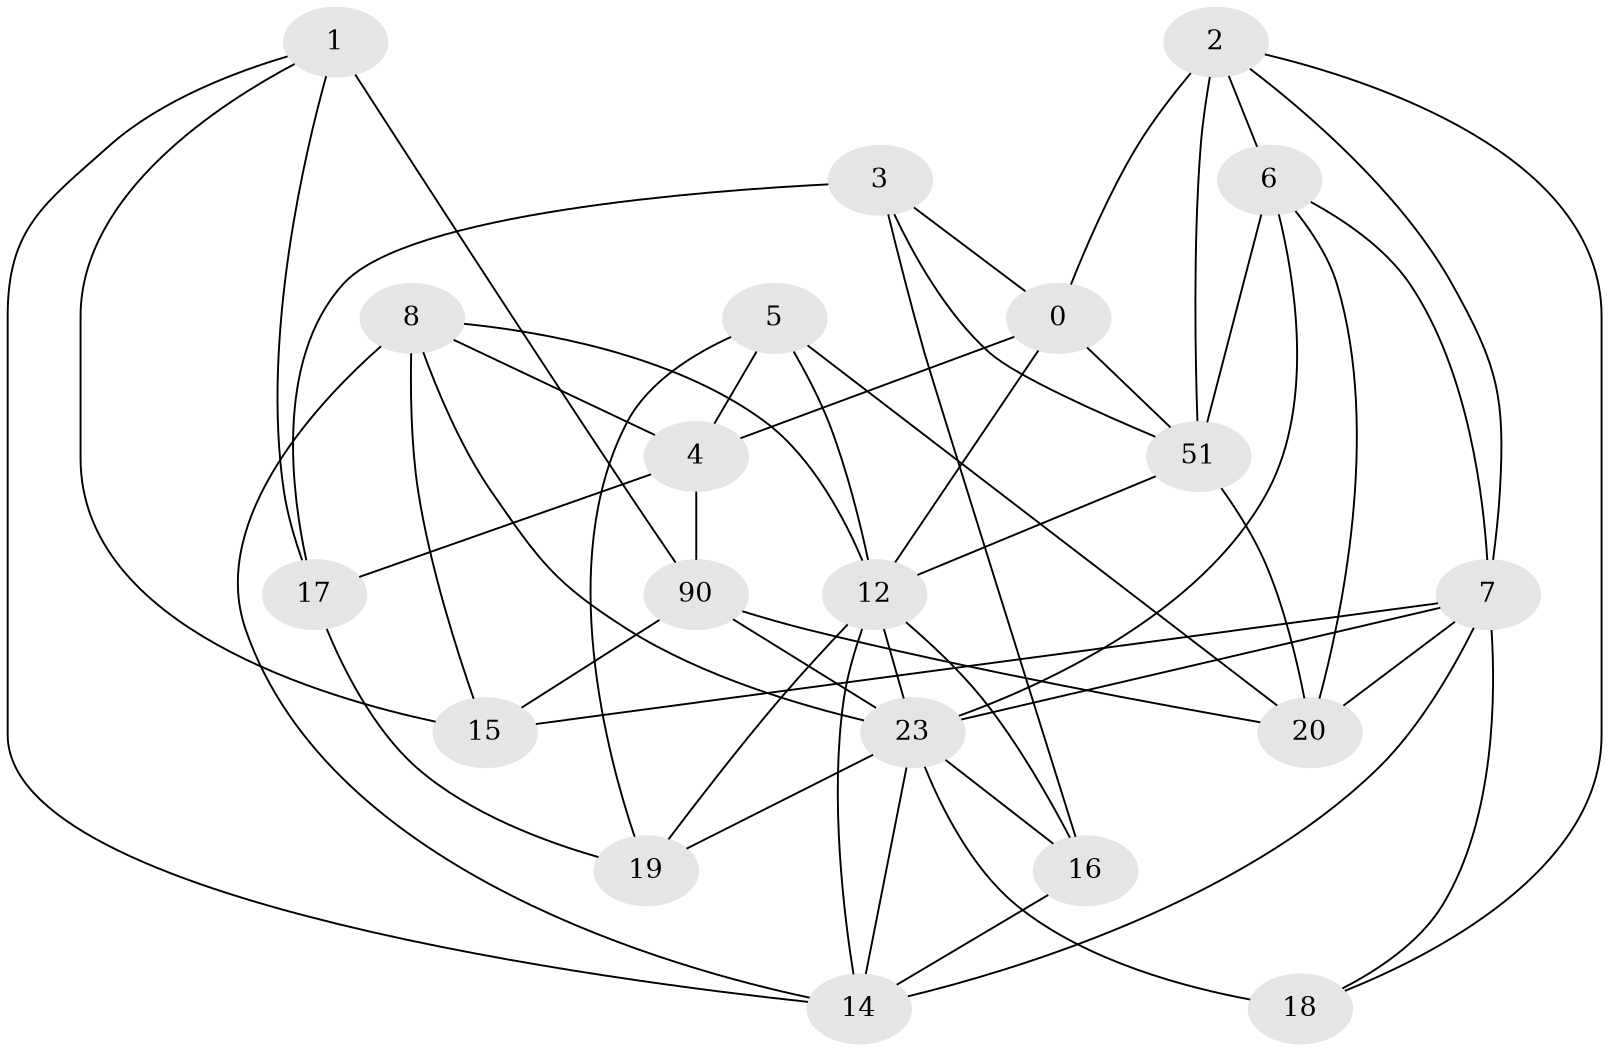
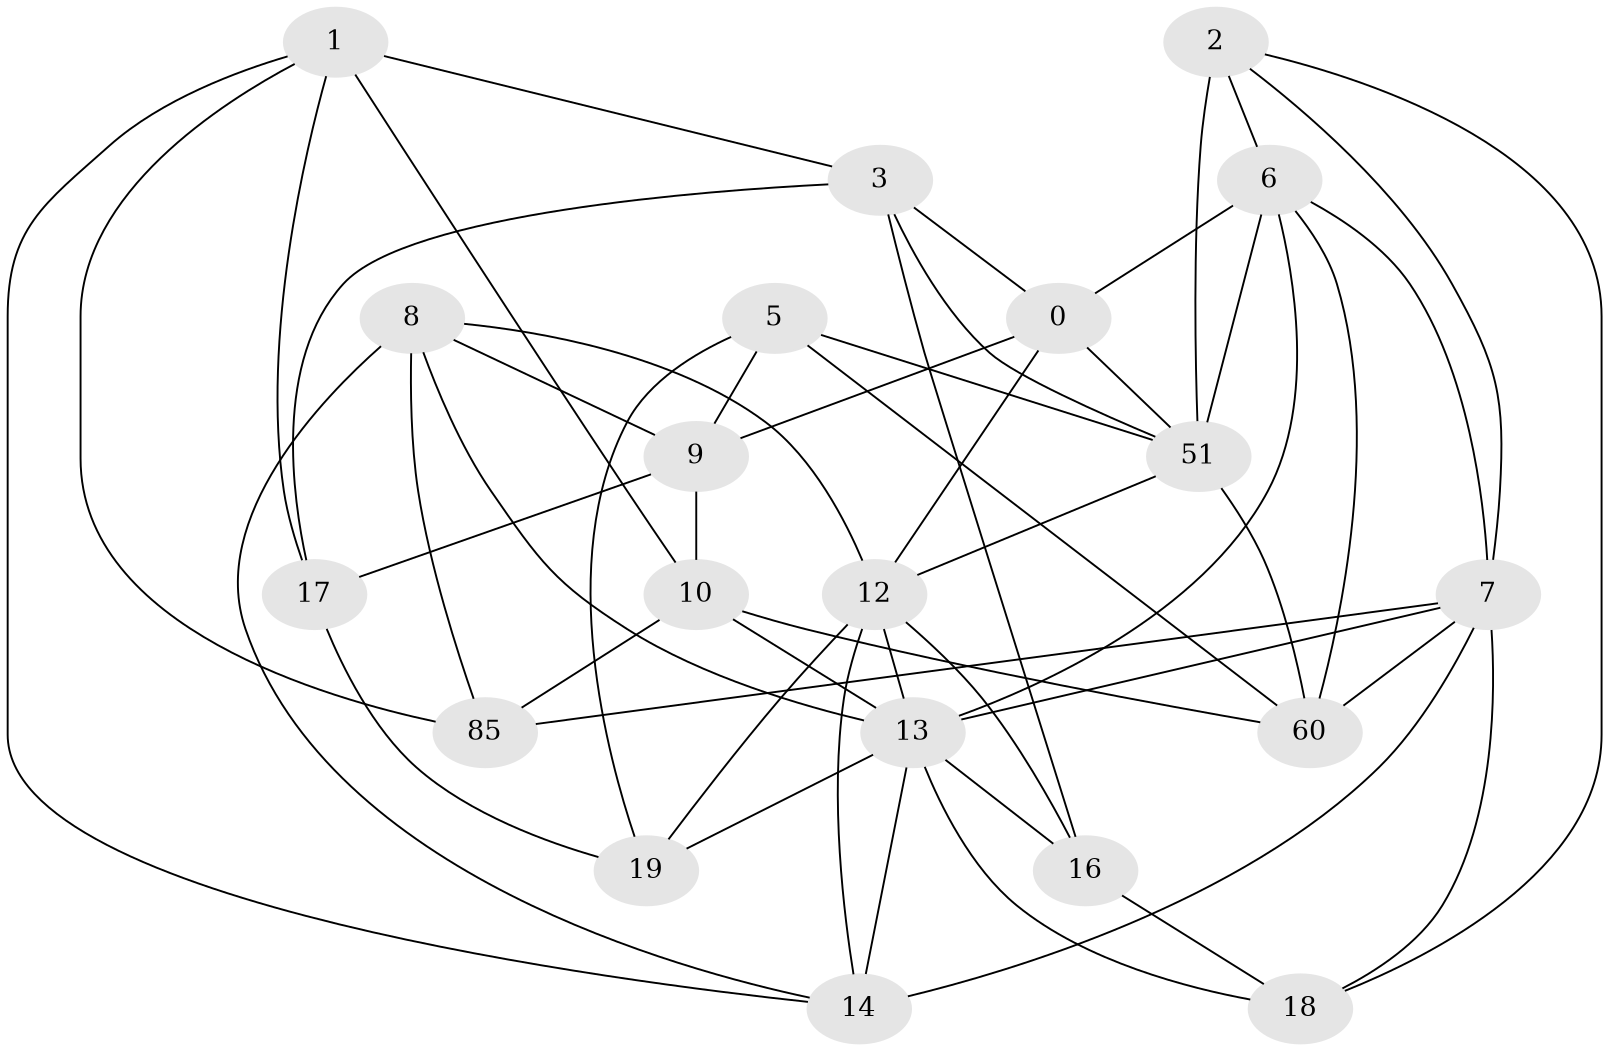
edge "1" -- "3": added
edge "2" -- "0": now "6" -- "0"
edge "5" -- "12": now "5" -- "51"
node "4": label "4" -> "9"
node "90": label "90" -> "10"
node "15": label "15" -> "85"
node "23": label "23" -> "13"
node "20": label "20" -> "60"
edge "16" -- "14": now "16" -- "18"
